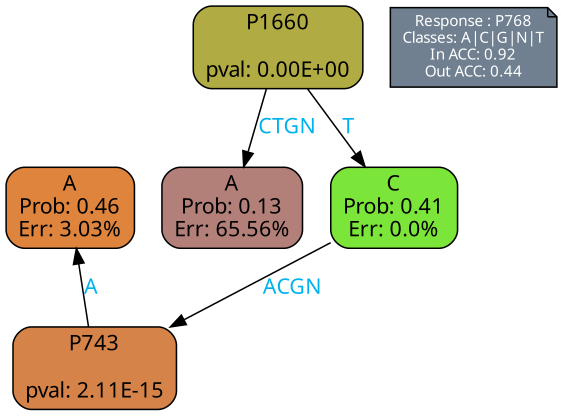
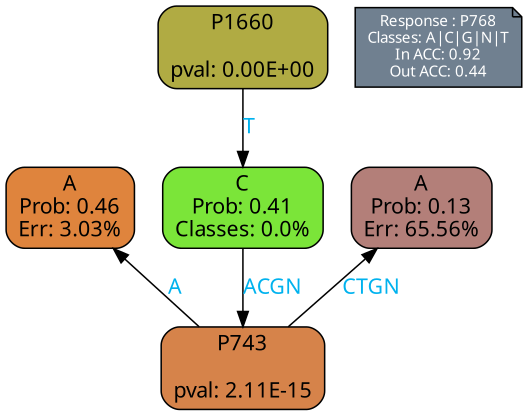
edge "P1660 pval: 0.00E+00" -> "A Prob: 0.13 Err: 65.56%": now "P743 pval: 2.11E-15" -> "A Prob: 0.13 Err: 65.56%"
node "C Prob: 0.41 Err: 0.0%": label "C Prob: 0.41 Err: 0.0%" -> "C Prob: 0.41 Classes: 0.0%"
